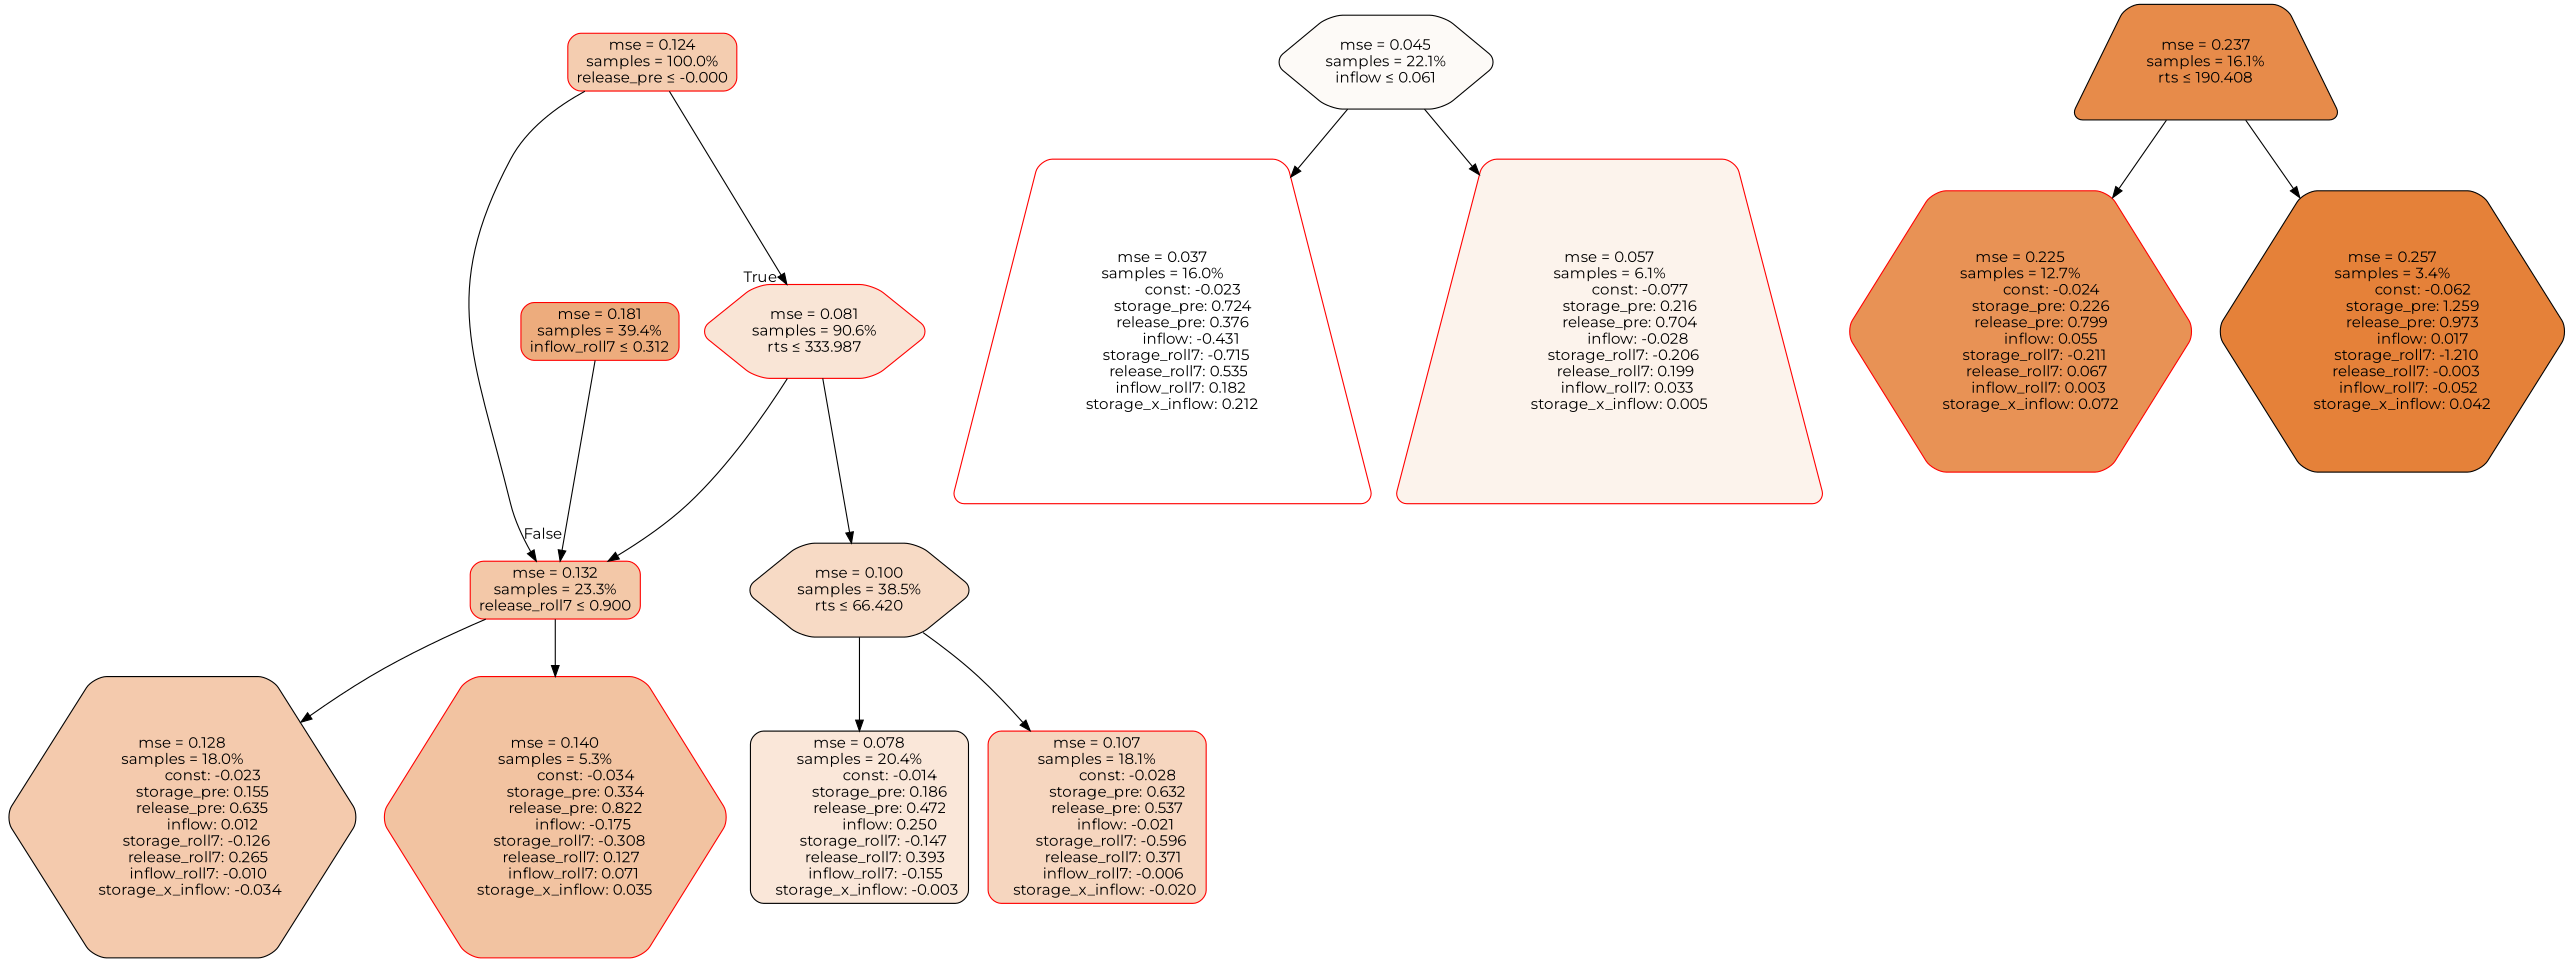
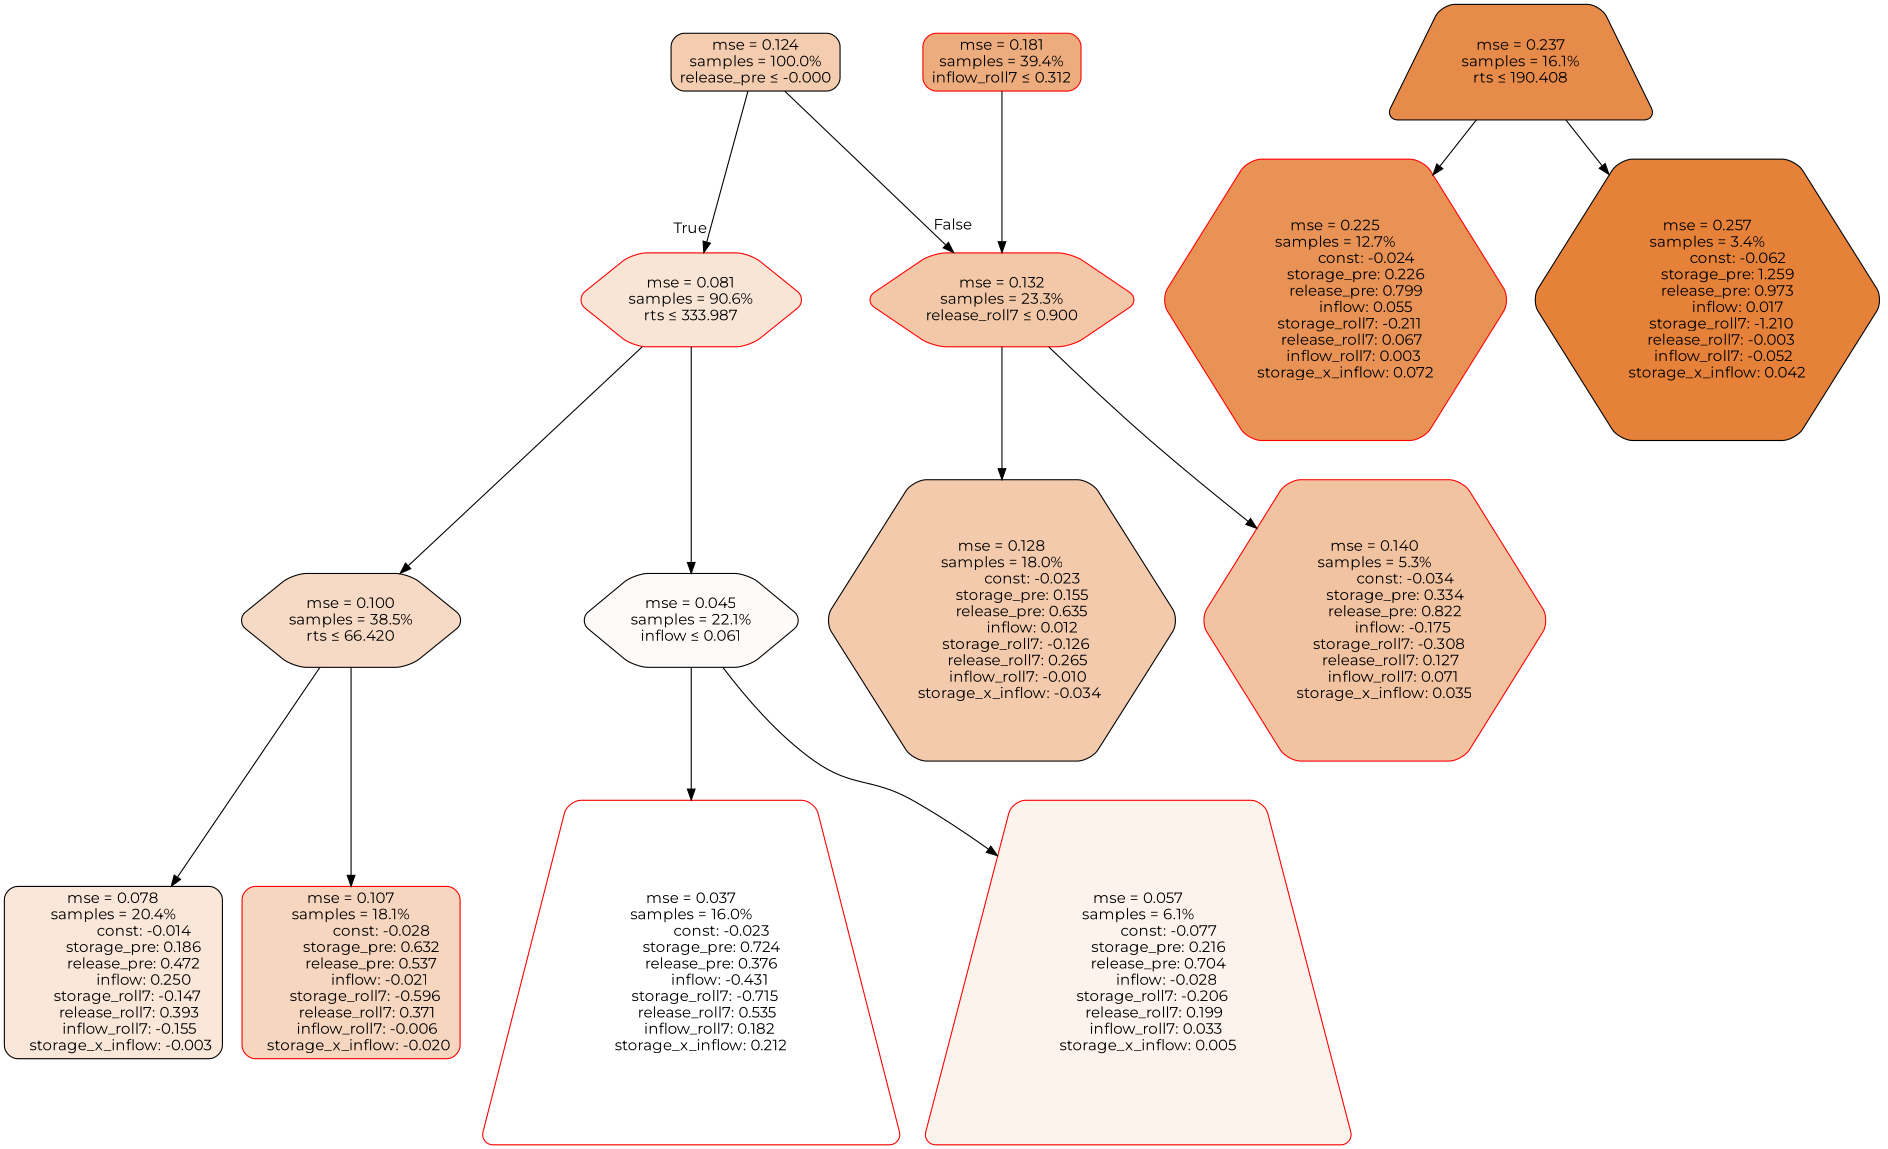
node "mse = 0.124 samples = 100.0% release_pre ≤ -0.000": color red -> black
edge "mse = 0.081 samples = 90.6% rts ≤ 333.987" -> "mse = 0.132 samples = 23.3% release_roll7 ≤ 0.900": now "mse = 0.081 samples = 90.6% rts ≤ 333.987" -> "mse = 0.045 samples = 22.1% inflow ≤ 0.061"
node "mse = 0.132 samples = 23.3% release_roll7 ≤ 0.900": shape box -> hexagon
